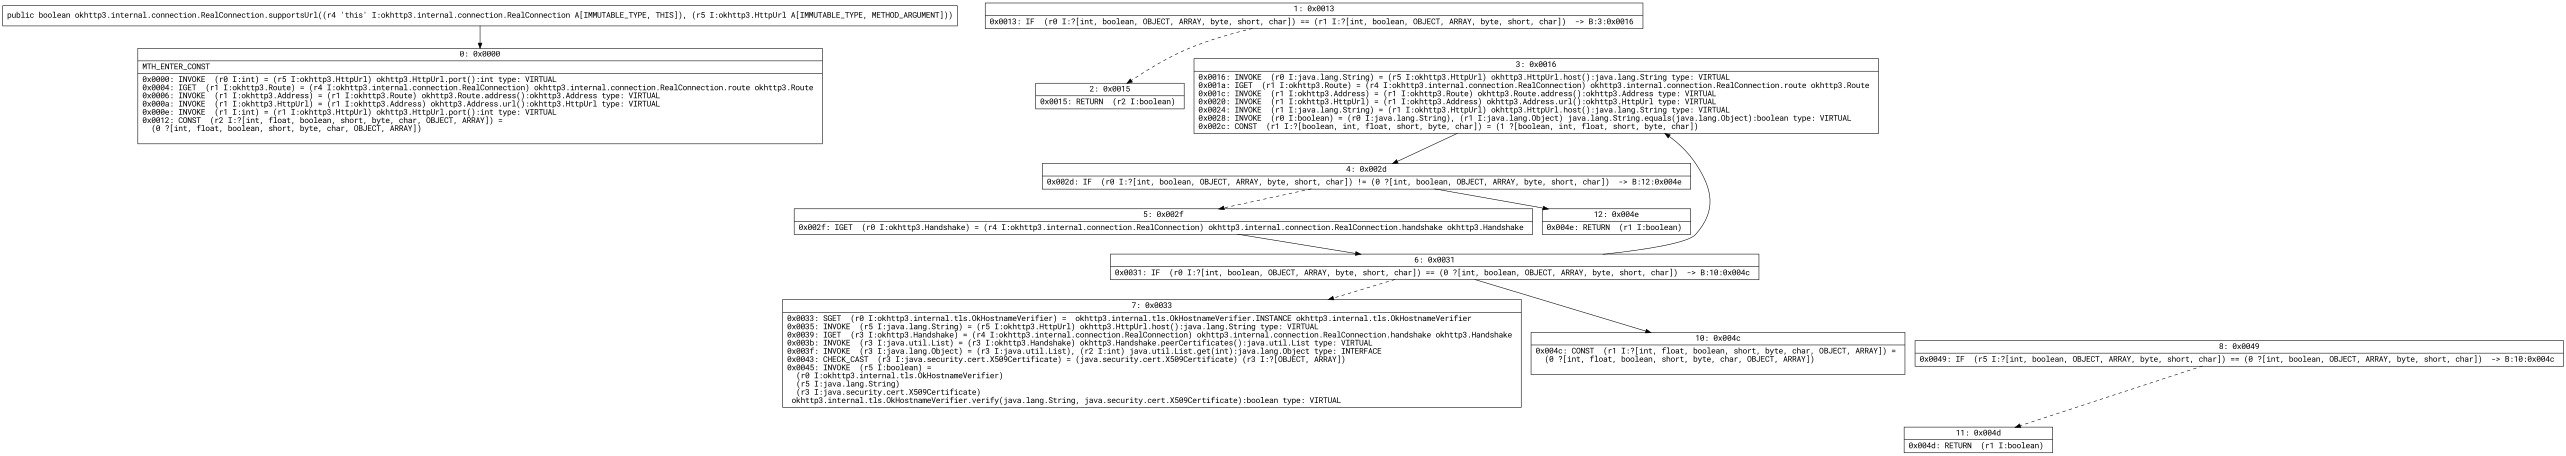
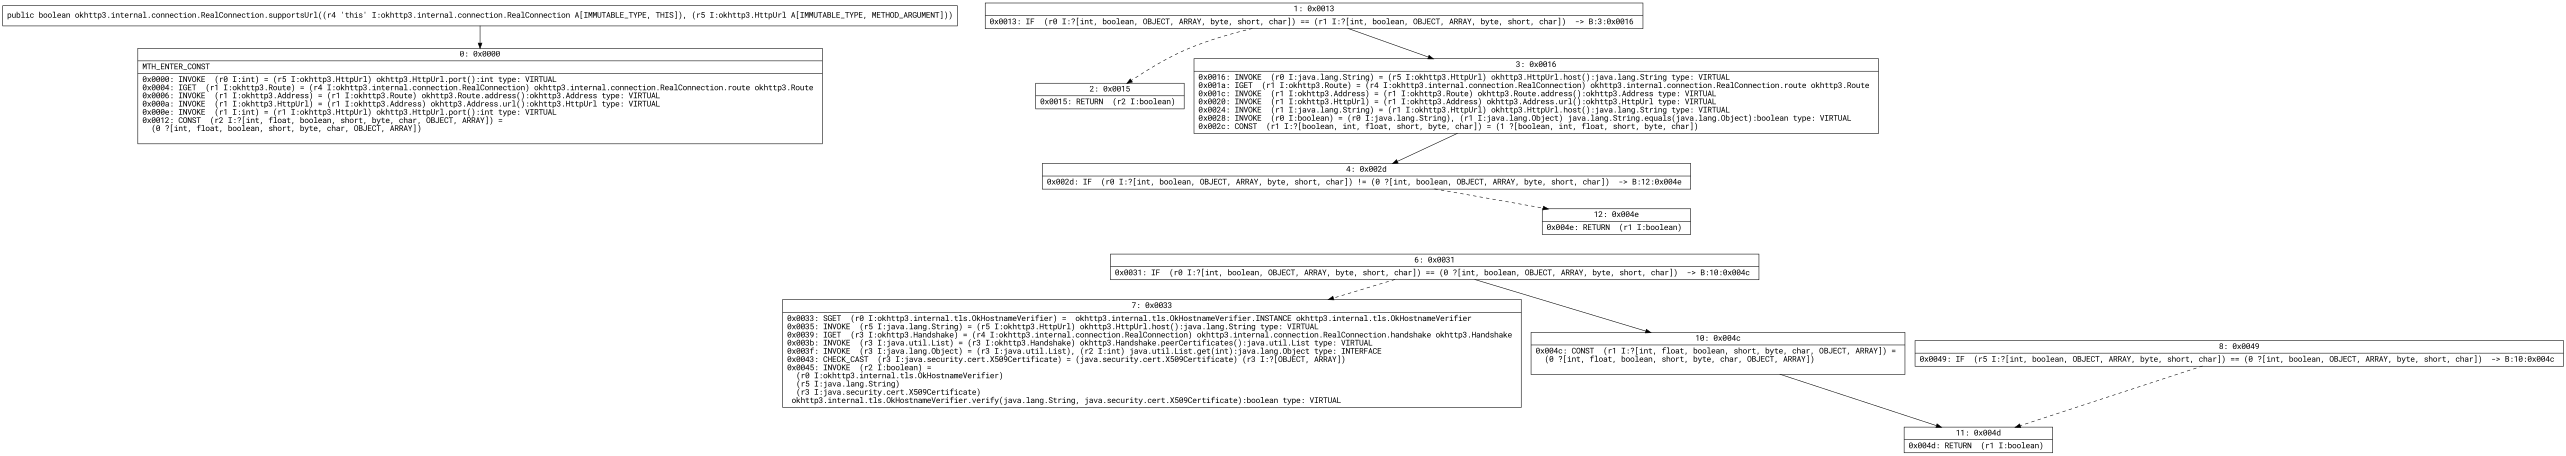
edge "4: 0x002d" -> "12: 0x004e": style solid -> dashed
node "5: 0x002f": removed
edge "6: 0x0031" -> "3: 0x0016": now "1: 0x0013" -> "3: 0x0016"
node "7: 0x0033": text "0x0045: INVOKE  (r5 I:boolean) =" -> "0x0045: INVOKE  (r2 I:boolean) ="
edge "10: 0x004c" -> "11: 0x004d": added
